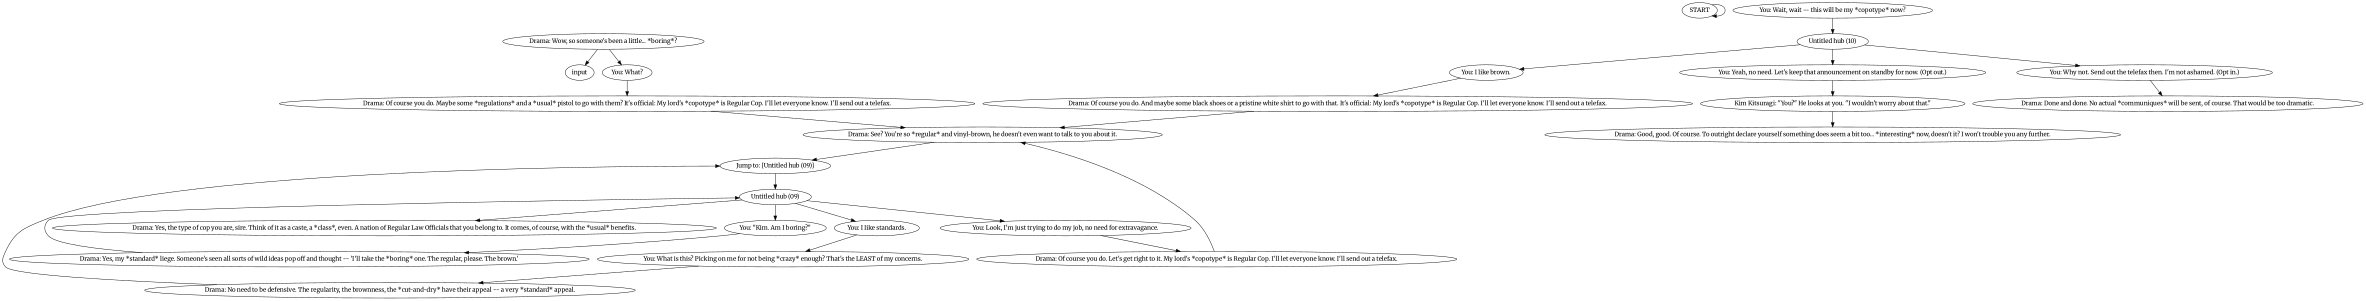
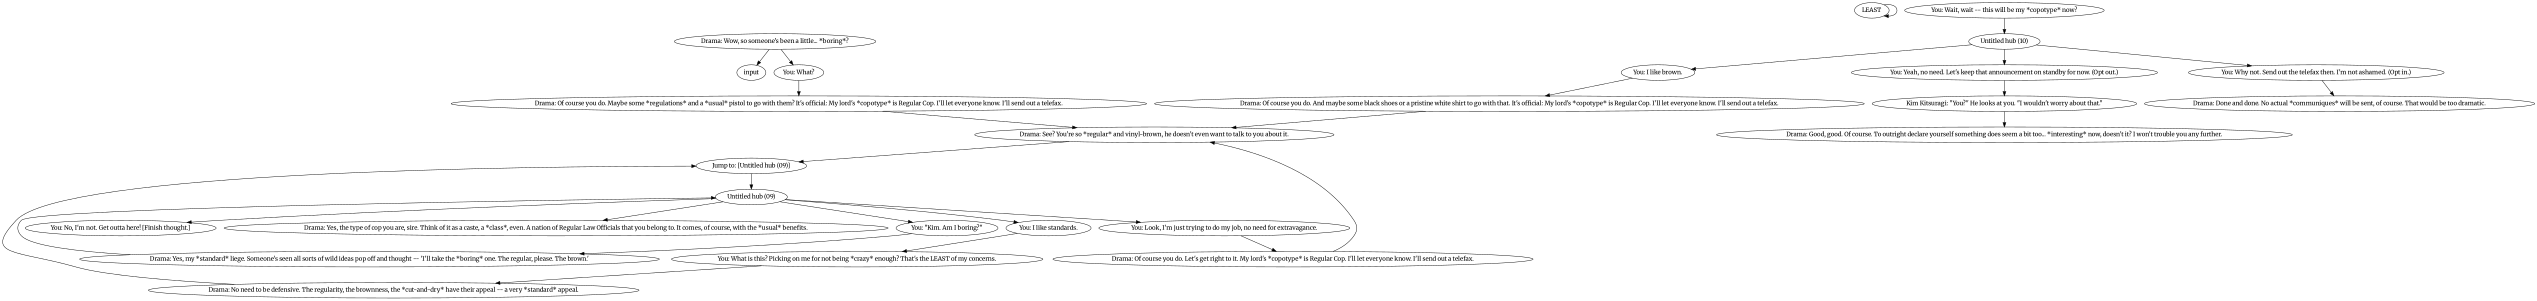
node "START": label "START" -> "LEAST"
node "You: No, I'm not. Get outta here! [Finish thought.]": added
